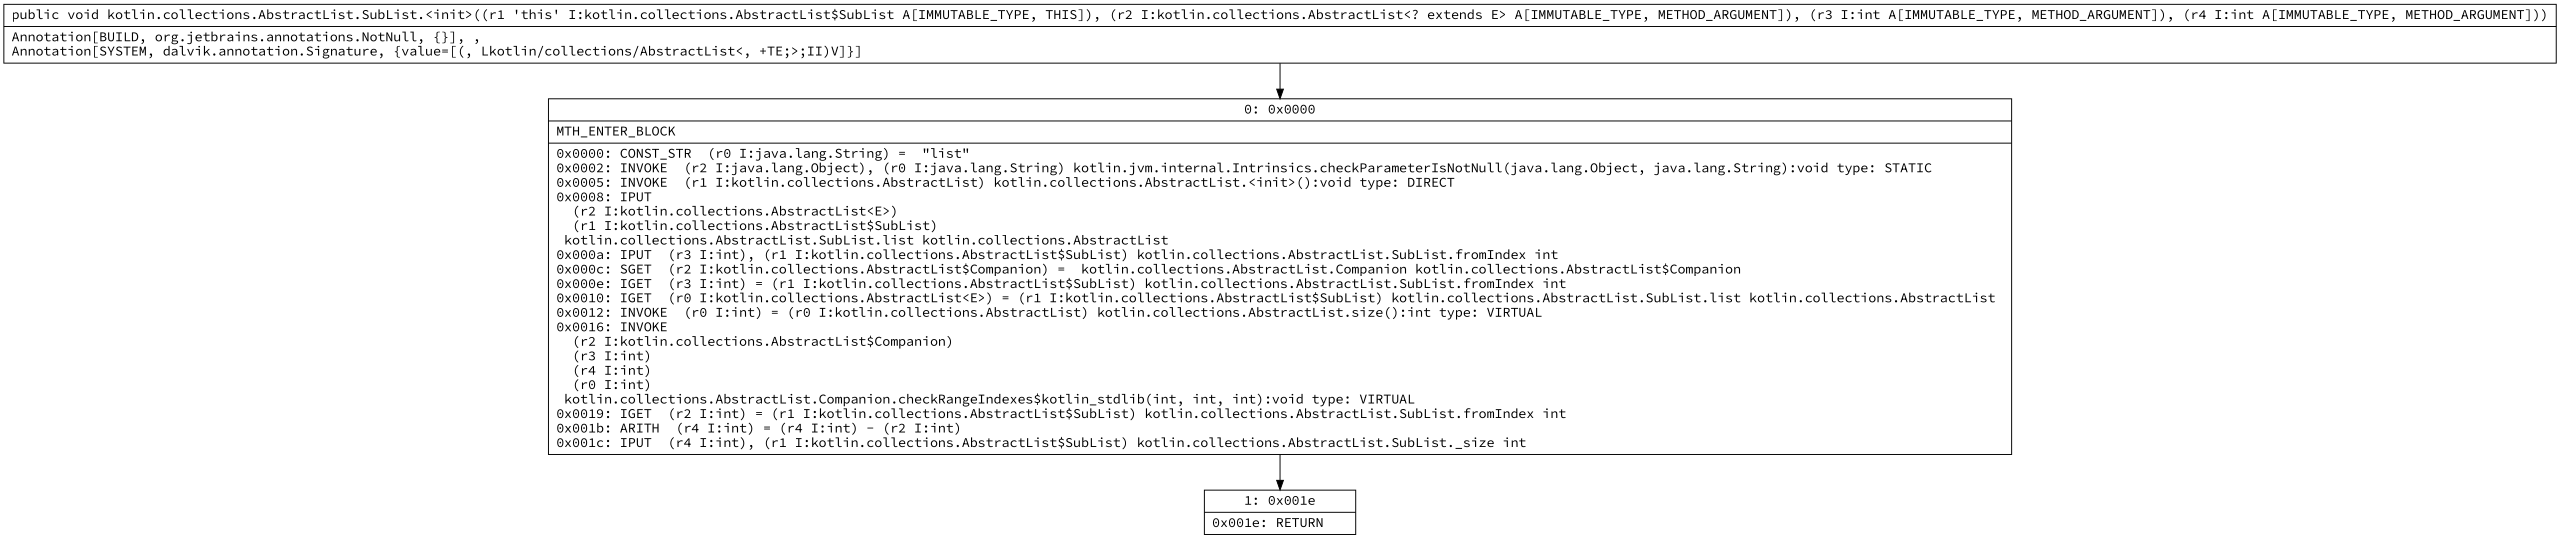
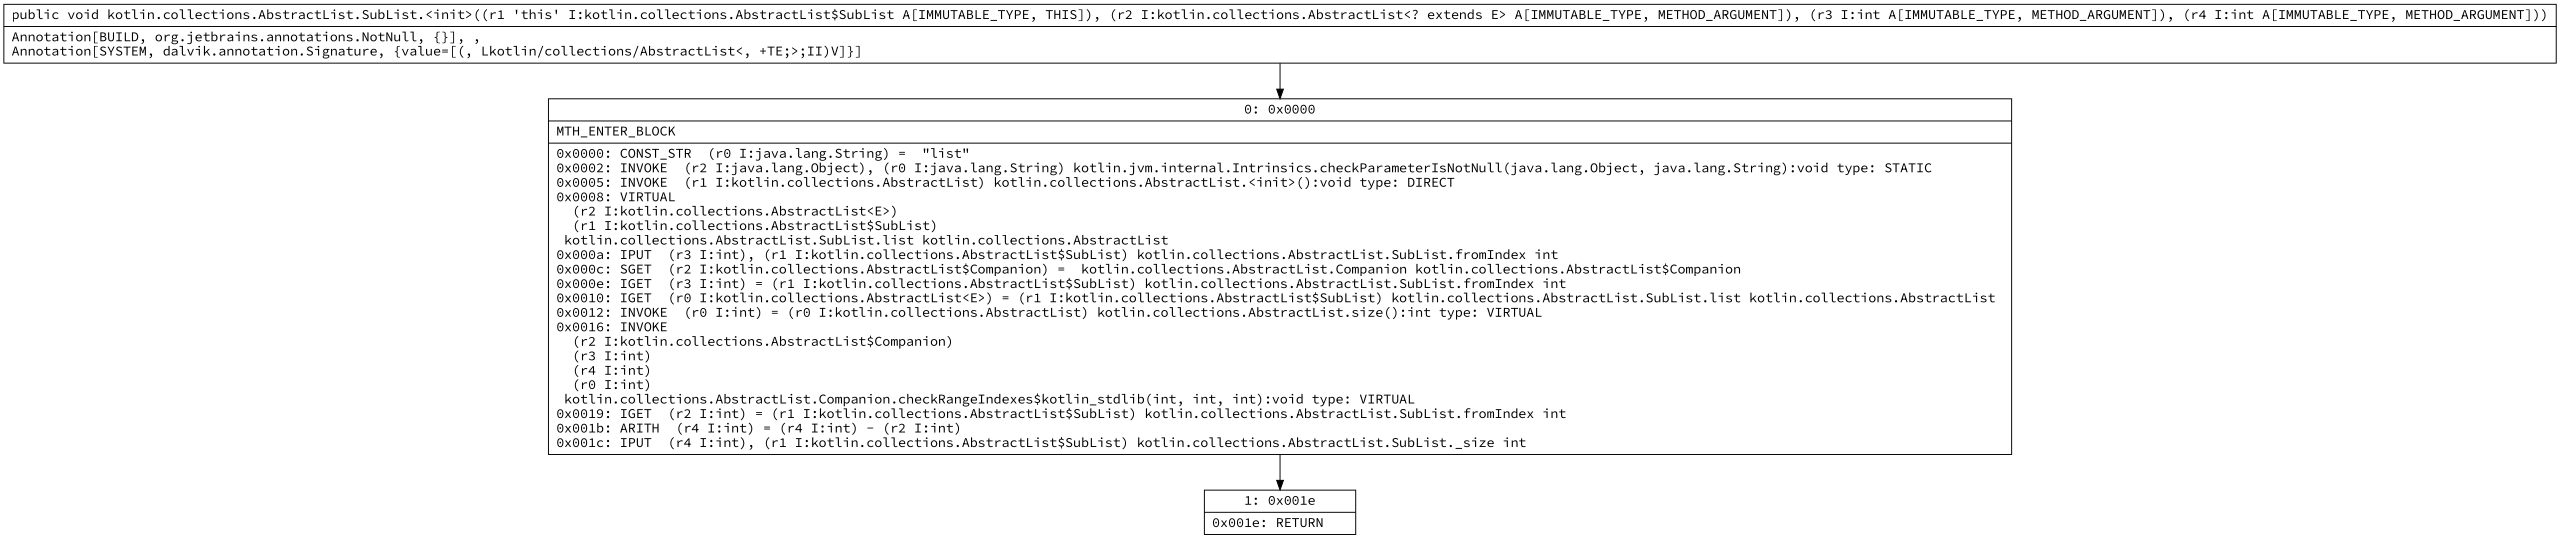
node "0: 0x0000": text "0x0008: IPUT" -> "0x0008: VIRTUAL"
